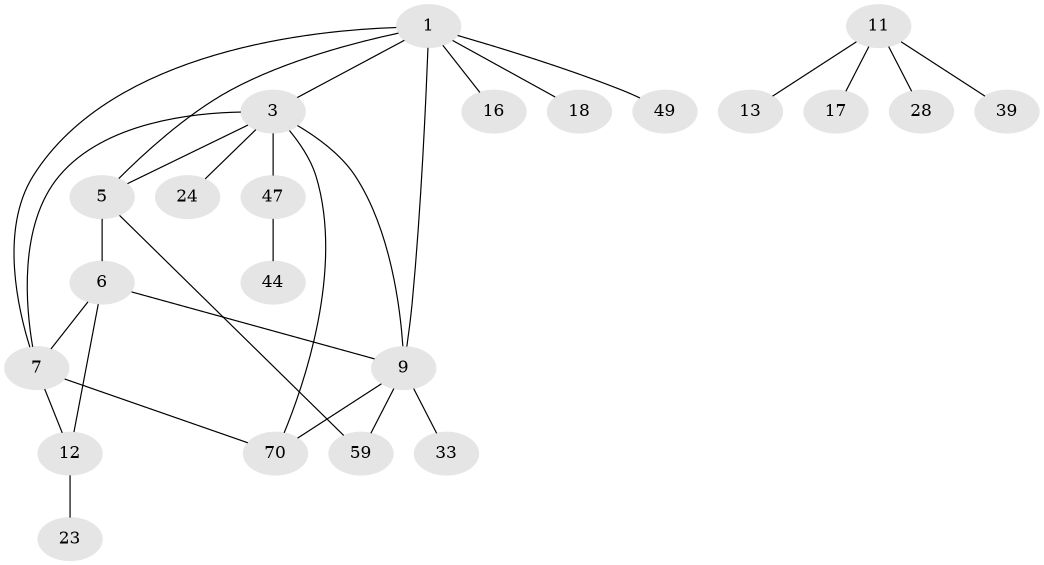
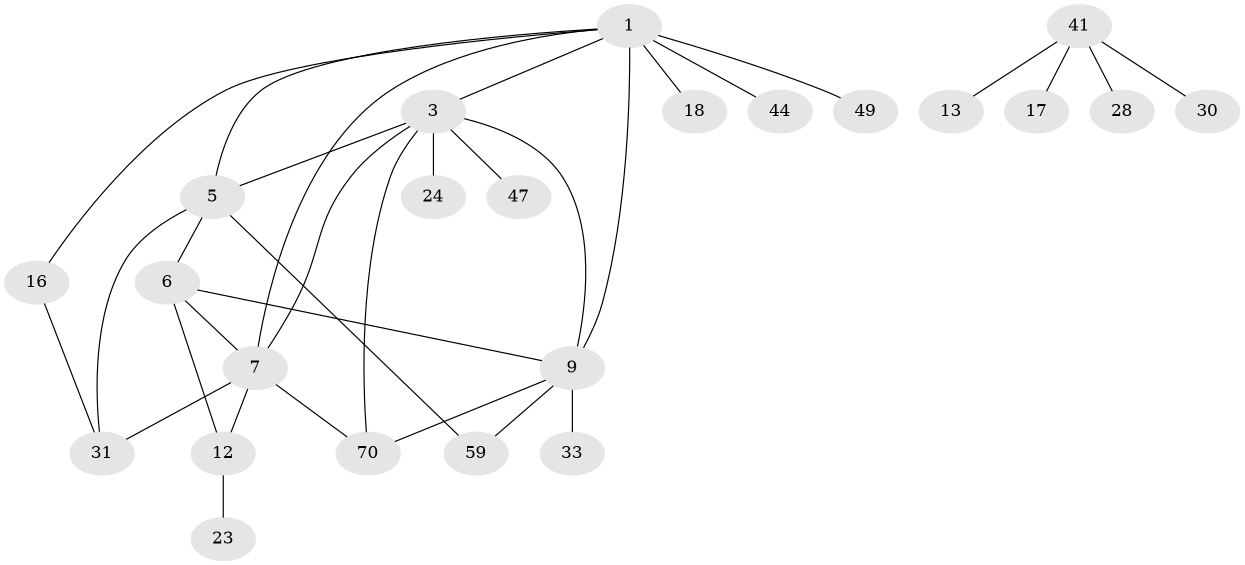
node "11": label "11" -> "41"
node "39": label "39" -> "30"
edge "47" -- "44": now "1" -- "44"
node "31": added
